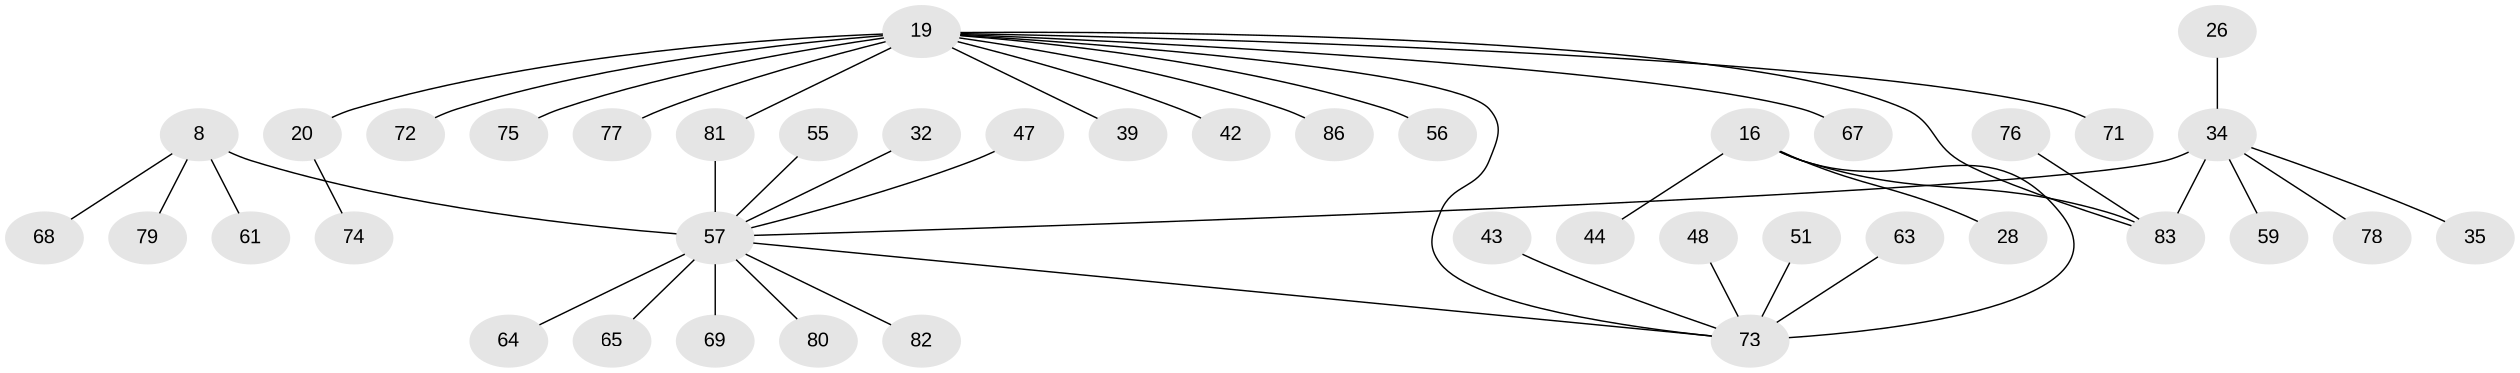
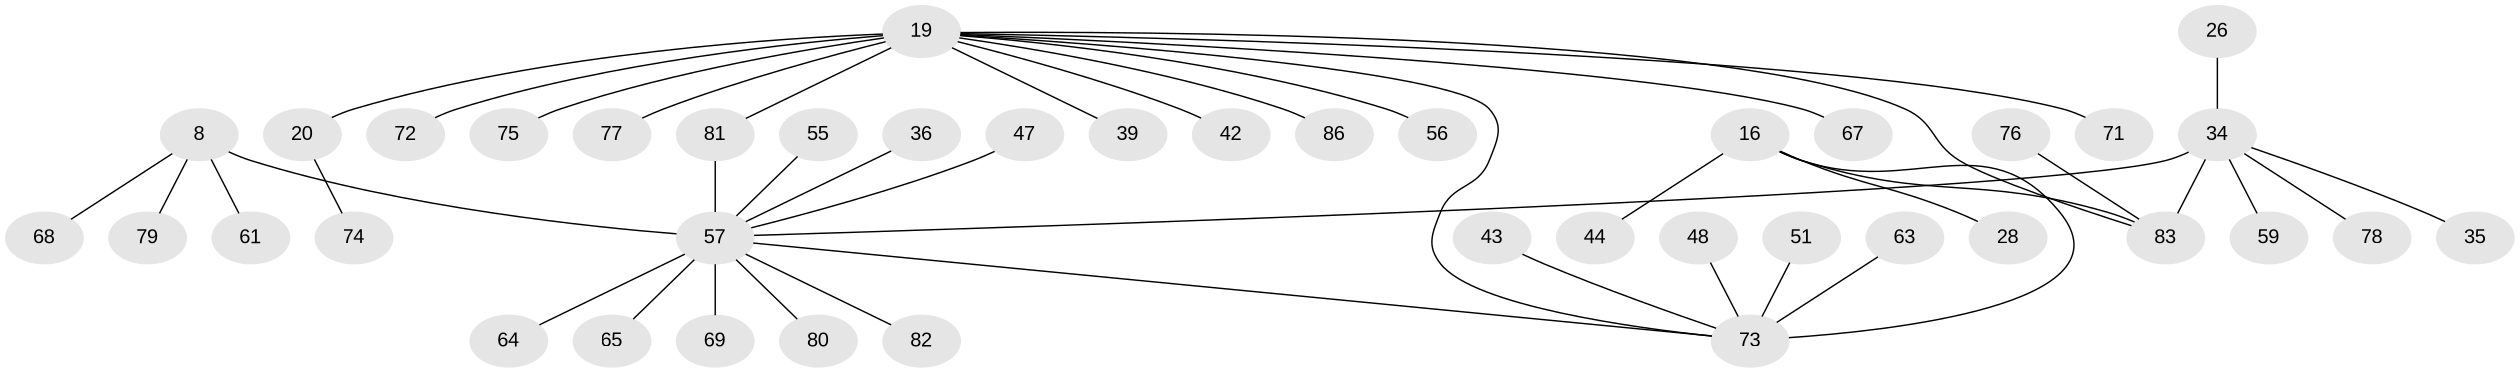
node "32": label "32" -> "36"
